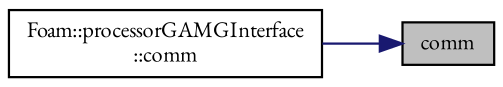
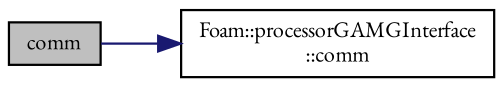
edge "Foam::processorGAMGInterface ::comm" -> "comm": reversed
